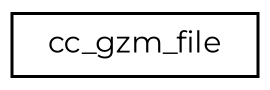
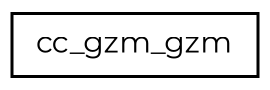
node "cc_gzm_file": label "cc_gzm_file" -> "cc_gzm_gzm"
